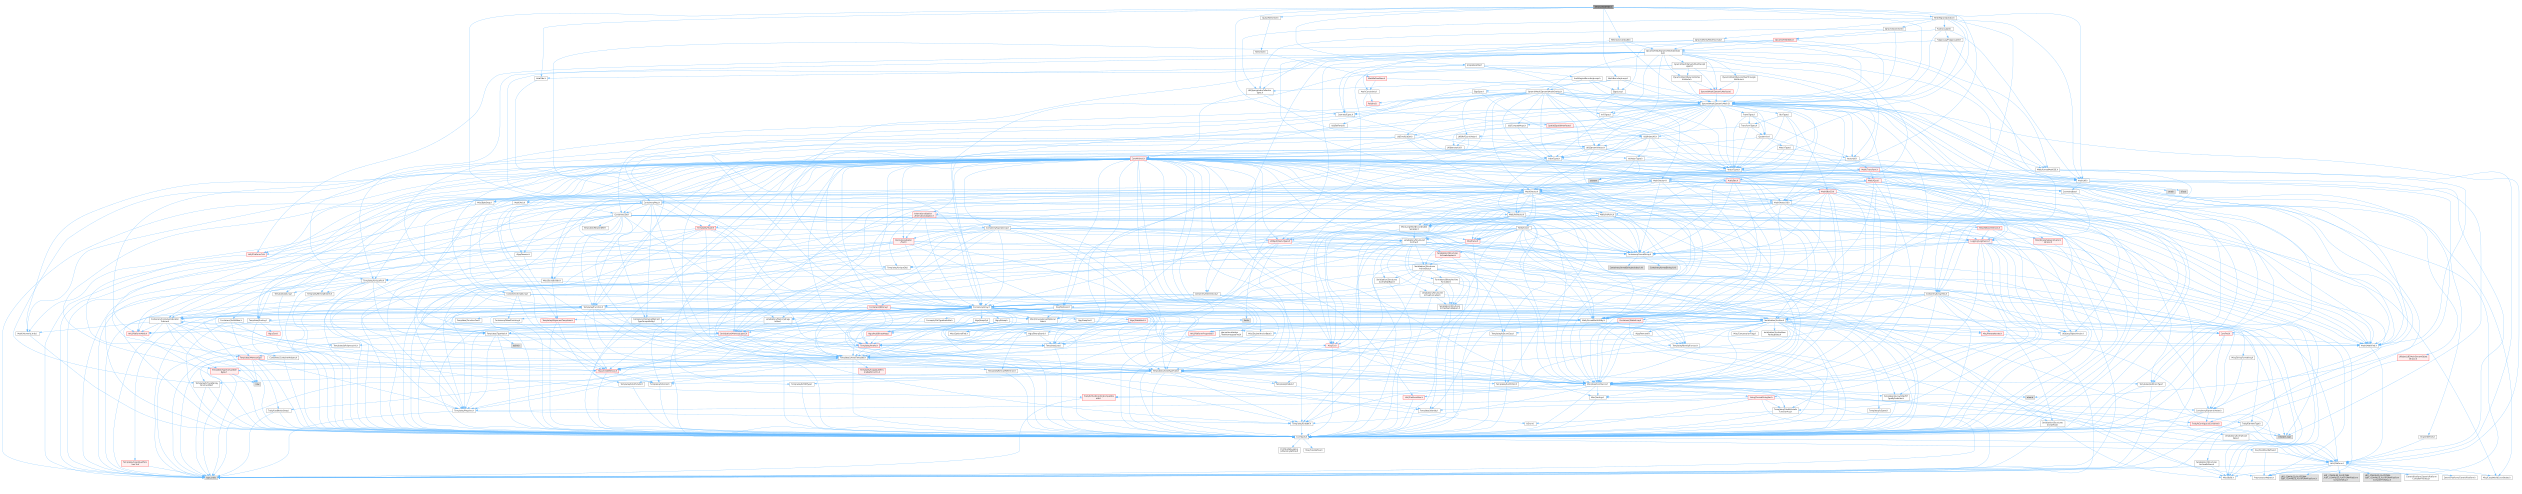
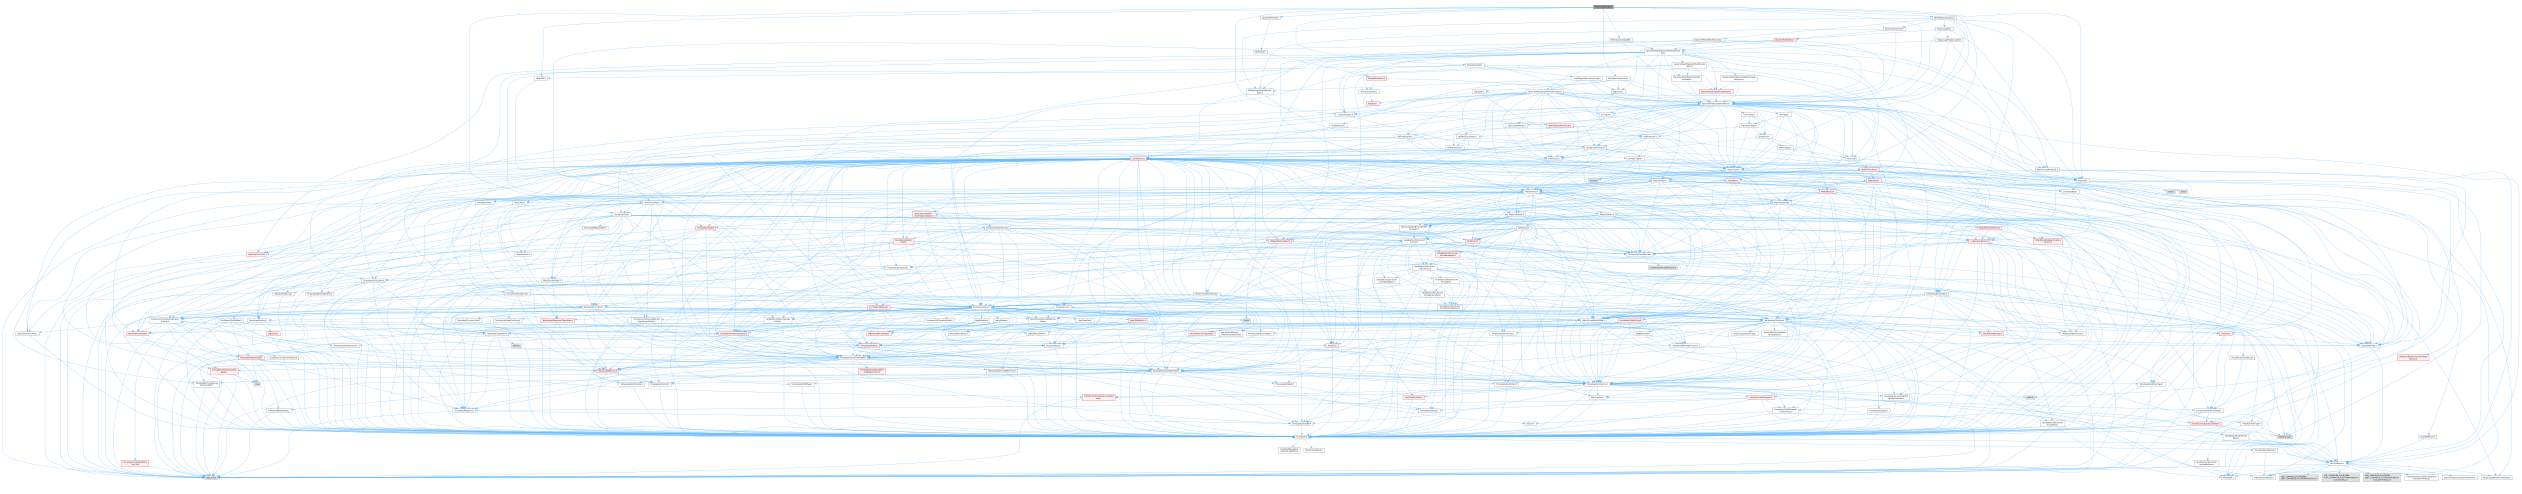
node "Containers/UnrealStringIncludes.h.inl": removed
edge "Containers/BitArray.h" -> "Misc/IntrusiveUnsetOptional State.h": now "Containers/SparseArray.h" -> "Misc/IntrusiveUnsetOptional State.h"
